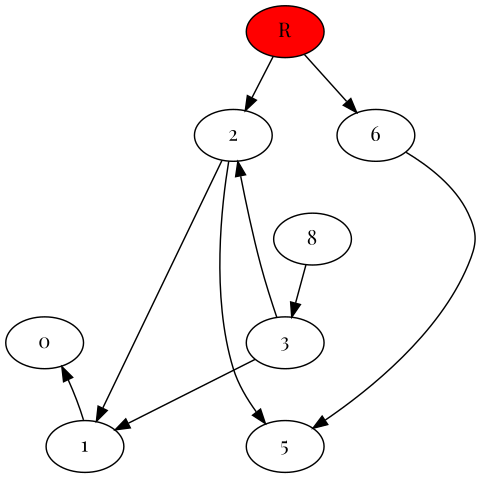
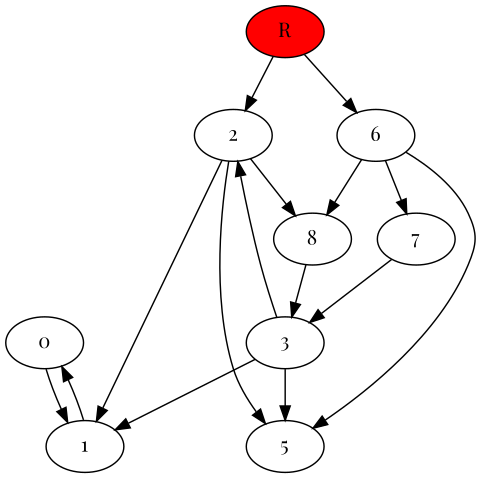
edge "6" -> "8": added
edge "2" -> "8": added
node "7": added
edge "3" -> "5": added
edge "0" -> "1": added
